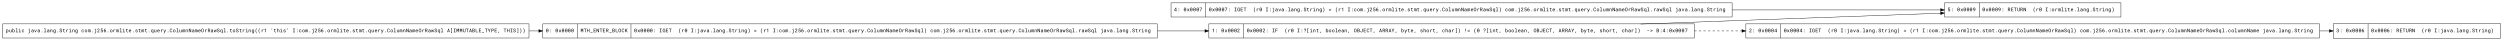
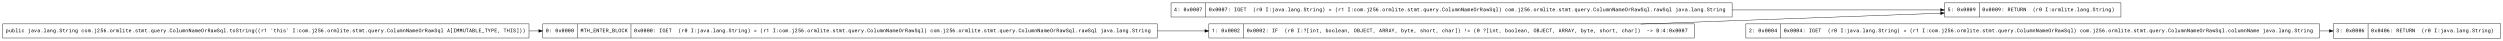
edge "1: 0x0002" -> "2: 0x0004": removed
node "3: 0x0006": text "0x0006: RETURN  (r0 I:java.lang.String)" -> "0x0406: RETURN  (r0 I:java.lang.String)"
